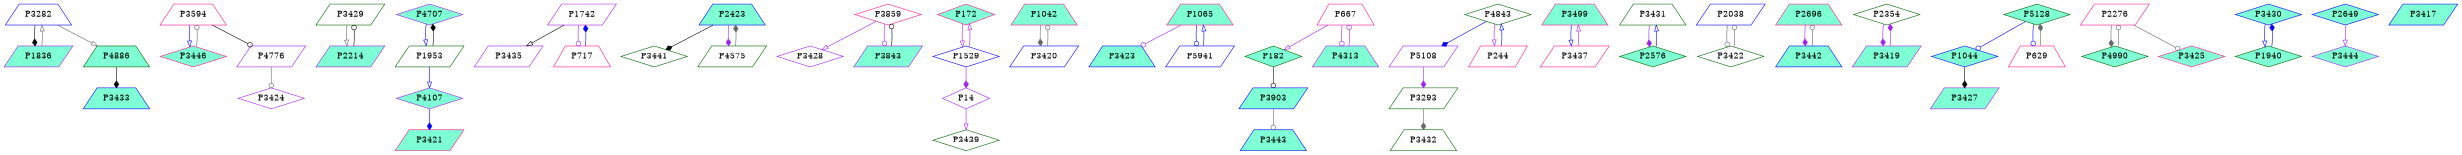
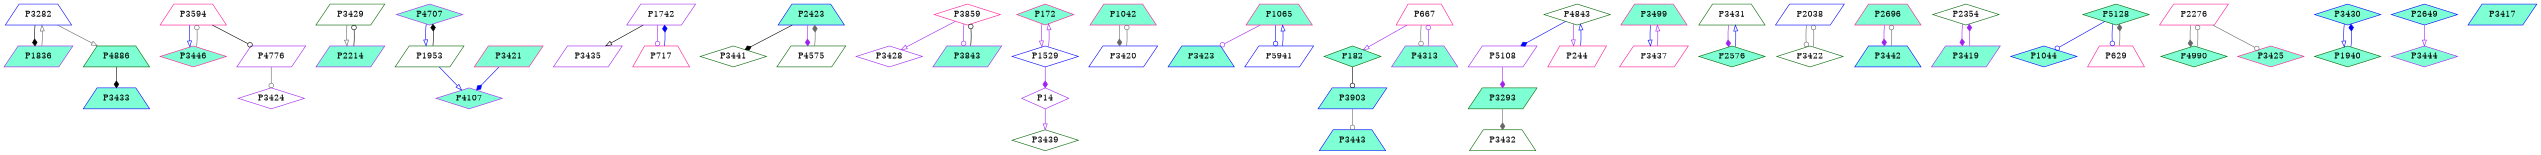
edge "P667" -> "P4313": color purple -> gray40
node "P3293": fillcolor white -> aquamarine
node "P3427": removed
edge "P4107" -> "P3421": reversed
